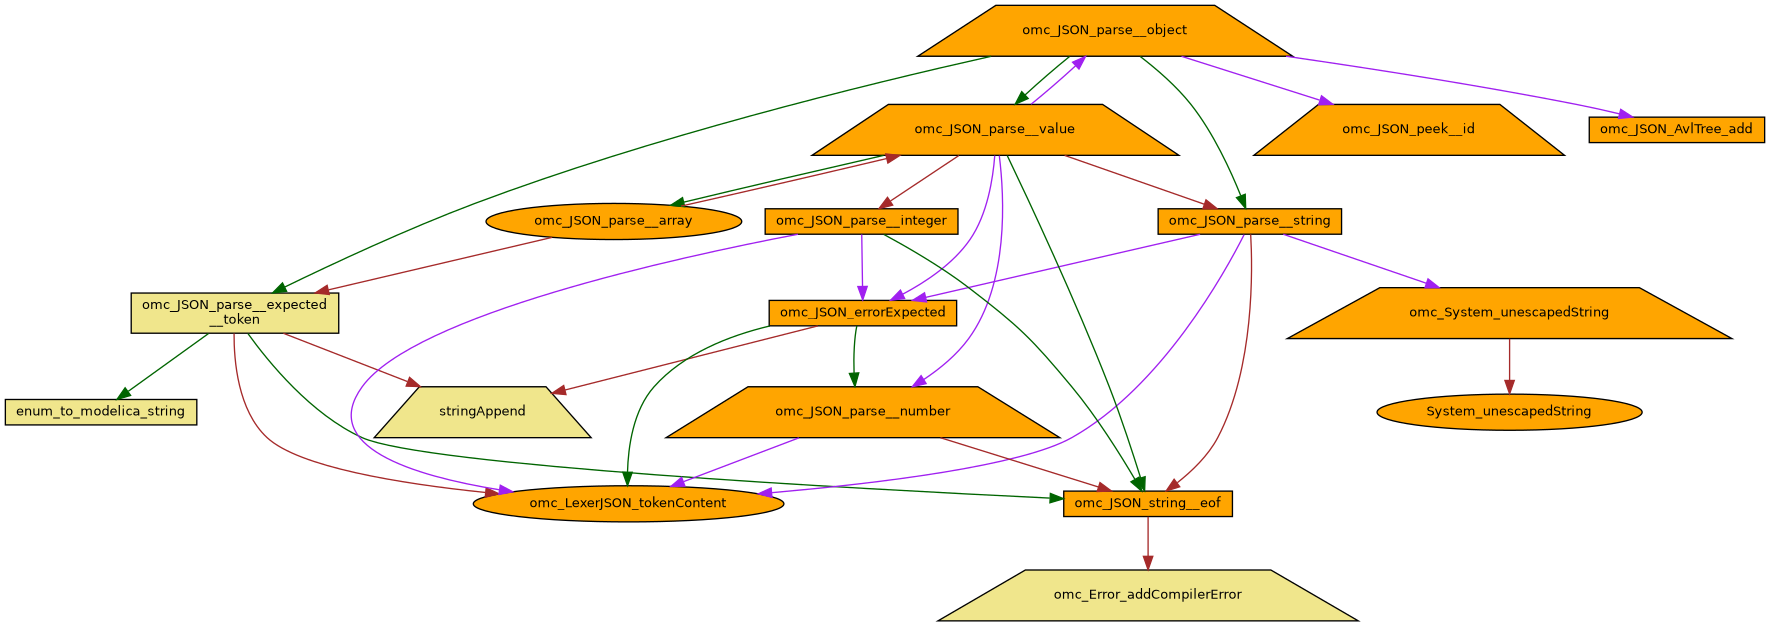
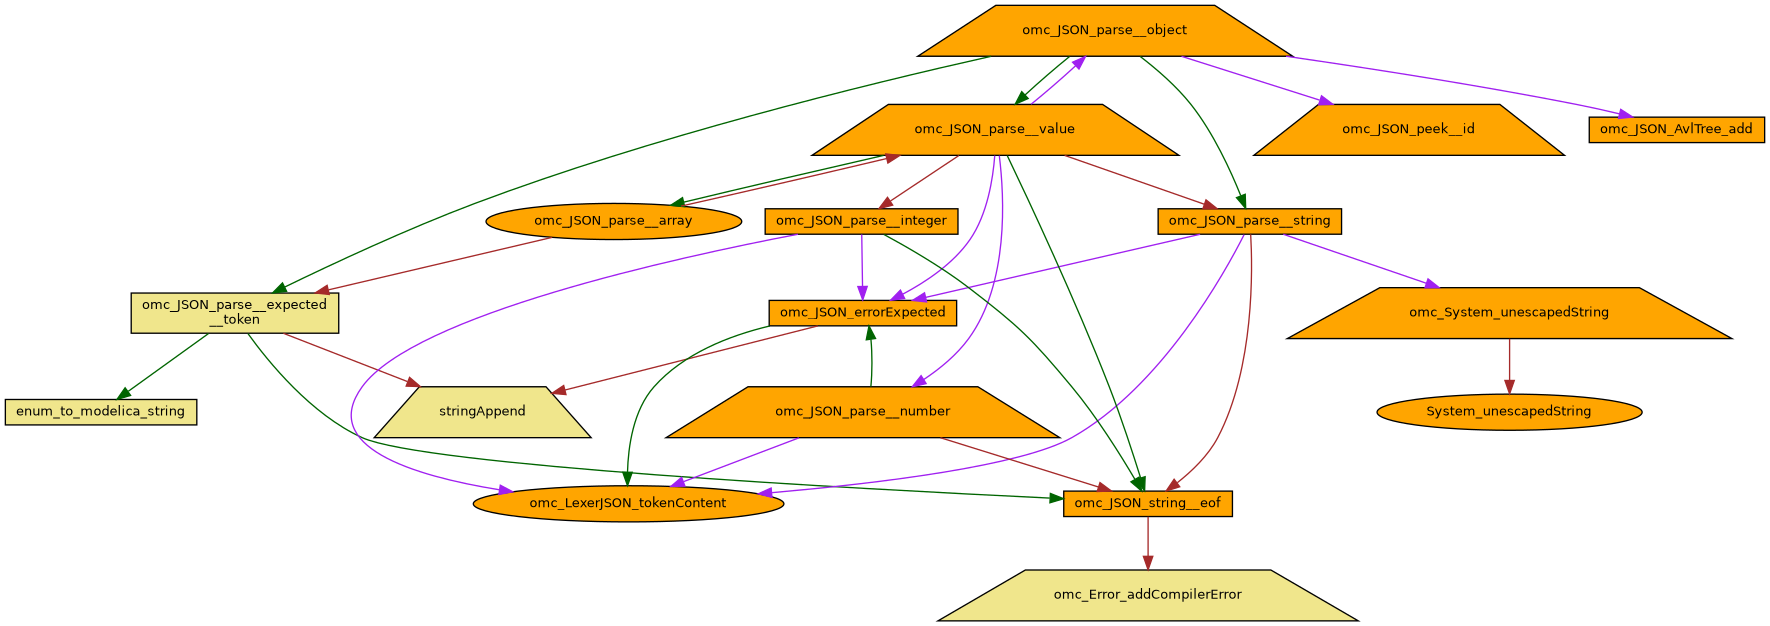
edge "omc_JSON_errorExpected" -> "omc_JSON_parse__number": reversed
edge "omc_JSON_parse__expected __token" -> "omc_LexerJSON_tokenContent": removed
